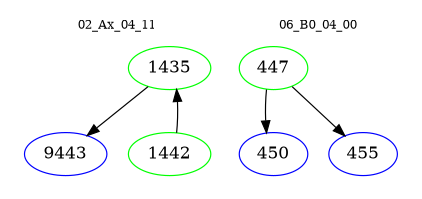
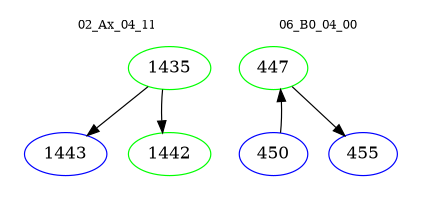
edge "447" -> "450": reversed
edge "1442" -> "1435": reversed
node "9443": label "9443" -> "1443"
